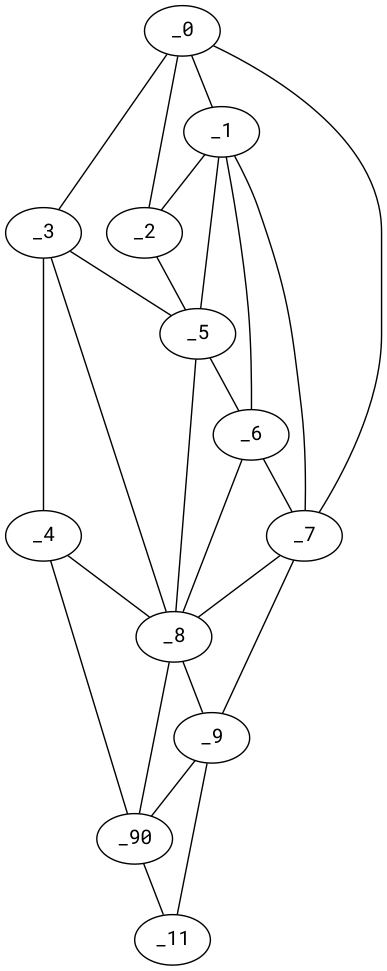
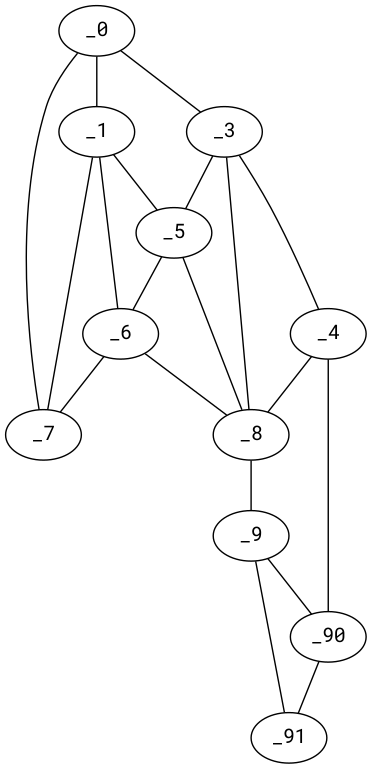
node "_2": removed
edge "_7" -- "_8": removed
edge "_7" -- "_9": removed
edge "_8" -- "_90": removed
node "_11": label "_11" -> "_91"
